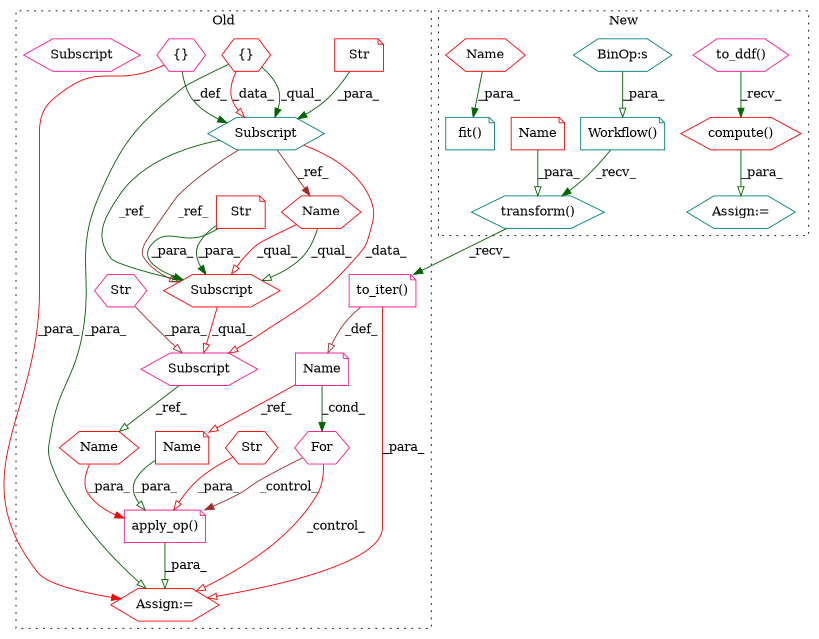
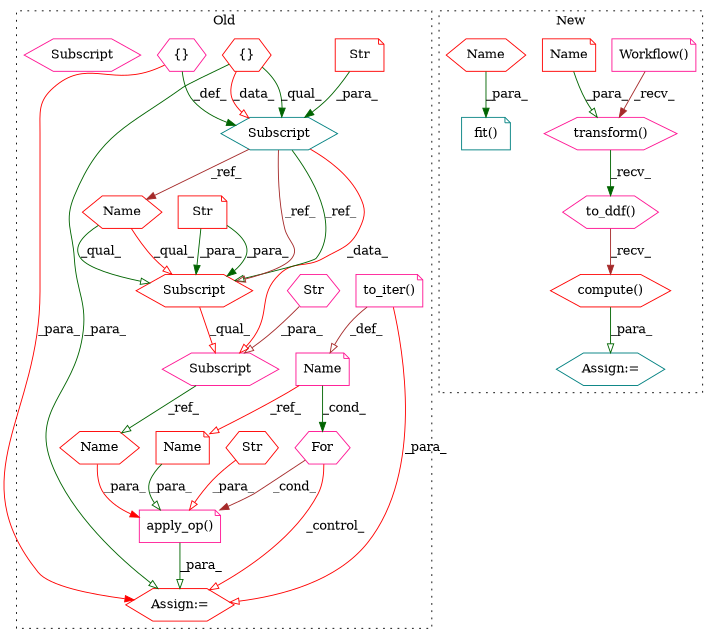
node "BinOp:s": removed
edge "to_ddf()" -> "compute()": color darkgreen -> brown
node "Workflow()": color teal -> deeppink
edge "Workflow()" -> "transform()": color darkgreen -> brown
node "transform()": color teal -> deeppink
edge "transform()" -> "to_iter()": now "transform()" -> "to_ddf()"
edge "For" -> "apply_op()": label "_control_" -> "_cond_"
